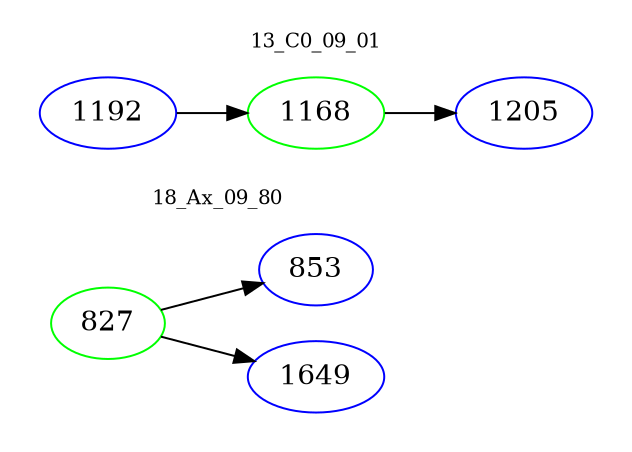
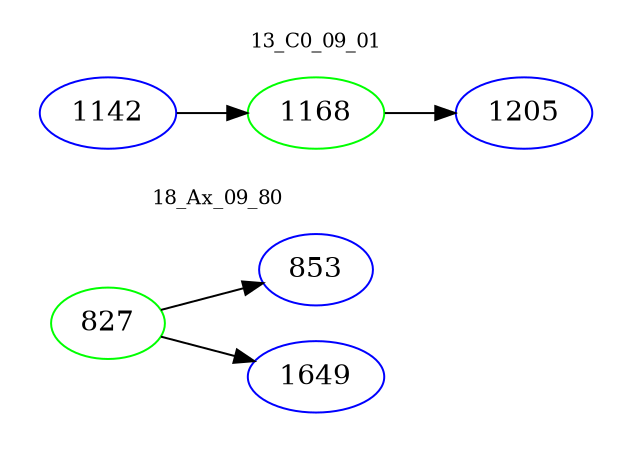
node "1192": label "1192" -> "1142"
